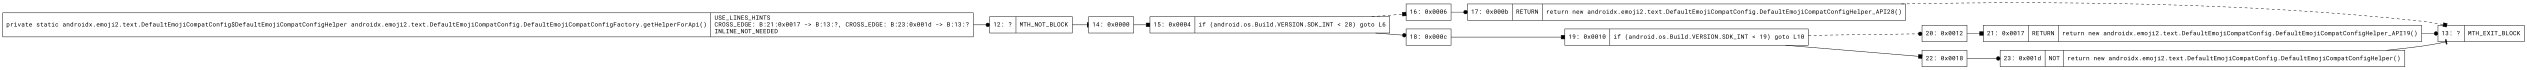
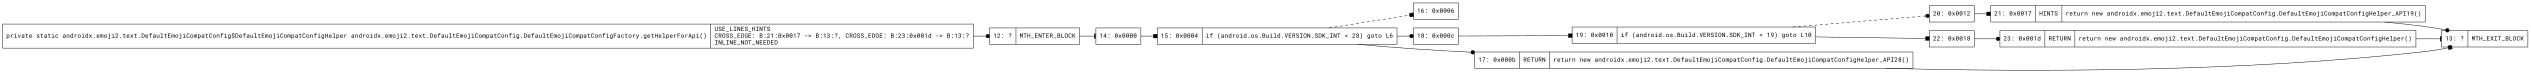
edge "17: 0x000b" -> "13: ?": style dashed -> solid
edge "16: 0x0006" -> "17: 0x000b": now "15: 0x0004" -> "17: 0x000b"
node "12: ?": text "MTH_NOT_BLOCK" -> "MTH_ENTER_BLOCK"
node "21: 0x0017": text "RETURN" -> "HINTS"
node "23: 0x001d": text "NOT" -> "RETURN"
